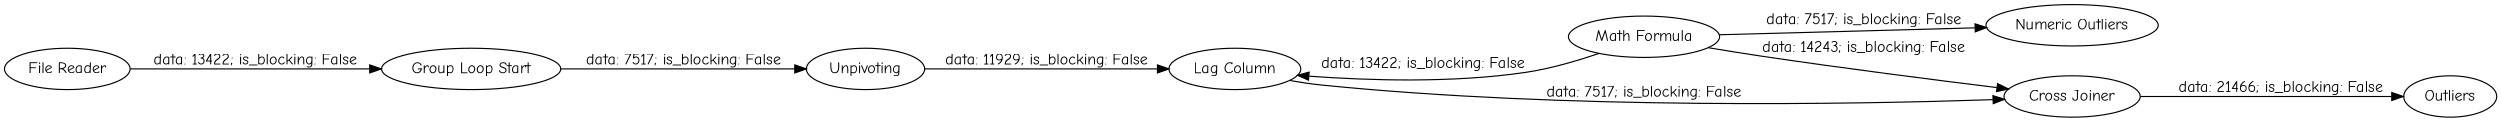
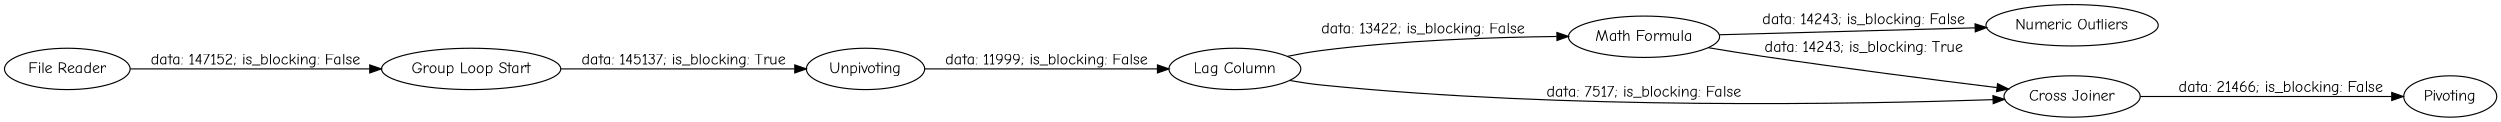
edge "Math Formula" -> "Numeric Outliers": label "data: 7517; is_blocking: False" -> "data: 14243; is_blocking: False"
edge "Math Formula" -> "Cross Joiner": label "data: 14243; is_blocking: False" -> "data: 14243; is_blocking: True"
edge "File Reader" -> "Group Loop Start": label "data: 13422; is_blocking: False" -> "data: 147152; is_blocking: False"
edge "Group Loop Start" -> "Unpivoting": label "data: 7517; is_blocking: False" -> "data: 145137; is_blocking: True"
edge "Unpivoting" -> "Lag Column": label "data: 11929; is_blocking: False" -> "data: 11999; is_blocking: False"
edge "Math Formula" -> "Lag Column": reversed
node "Outliers": label "Outliers" -> "Pivoting"
